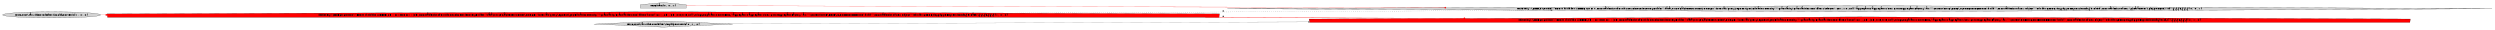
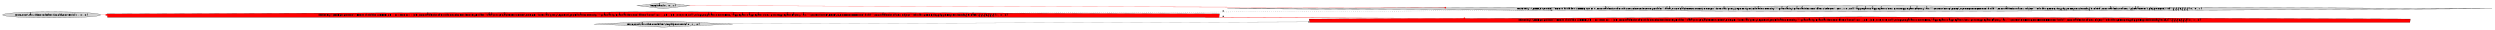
node "testFloats['0', '0', '1']": shape house -> diamond
